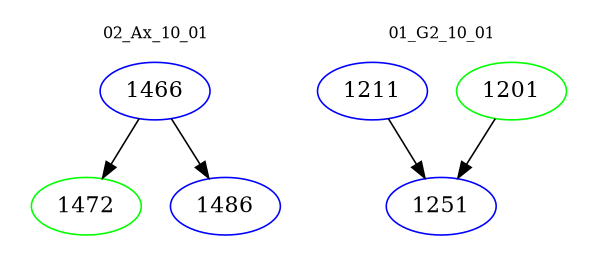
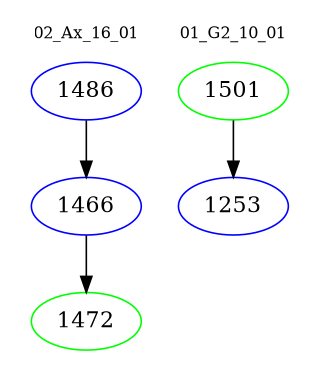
cluster "02_Ax_10_01": label "02_Ax_10_01" -> "02_Ax_16_01"
node "1211": removed
node "1201": label "1201" -> "1501"
edge "1466" -> "1486": reversed
node "1251": label "1251" -> "1253"
